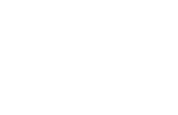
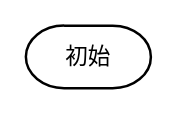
node "初始": added
